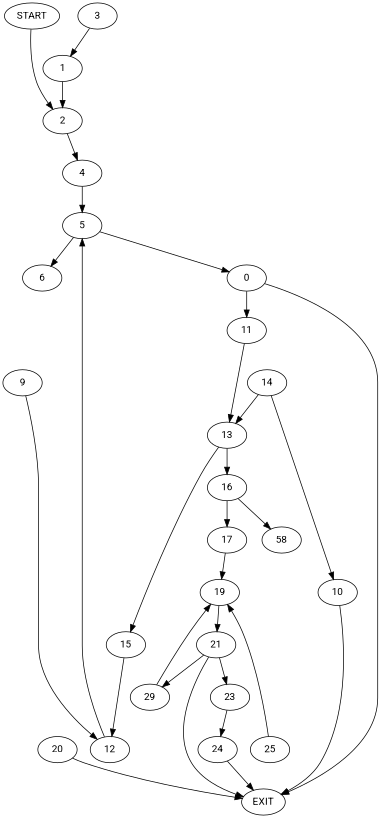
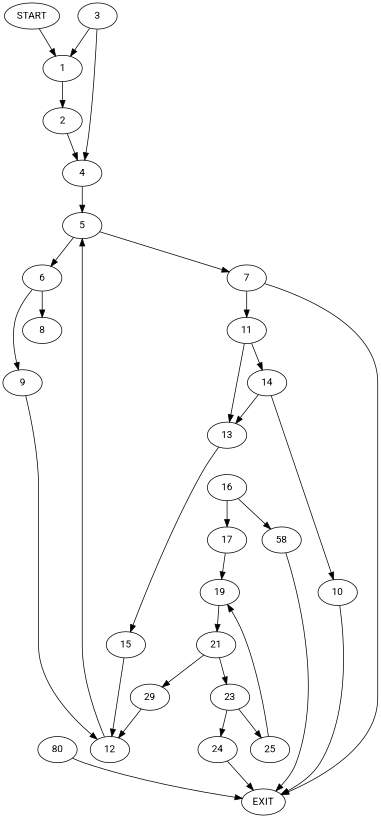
edge "START" -> "2": now "START" -> "1"
edge "3" -> "4": added
node "0": label "0" -> "7"
edge "6" -> "9": added
node "8": added
edge "11" -> "14": added
edge "13" -> "16": removed
edge "29" -> "19": now "29" -> "12"
edge "23" -> "25": added
edge "21" -> "EXIT": now "58" -> "EXIT"
node "20": label "20" -> "80"
